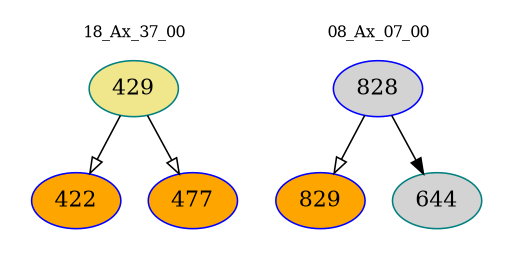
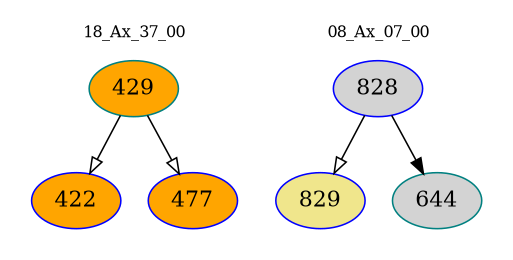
node "429": fillcolor khaki -> orange
node "829": fillcolor orange -> khaki
